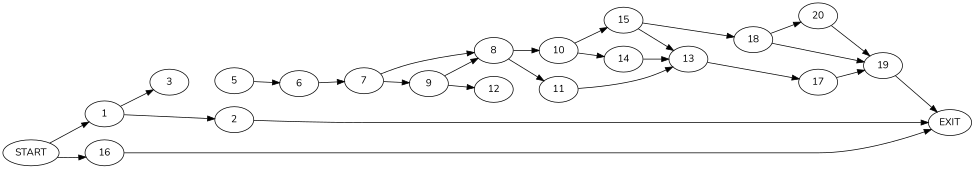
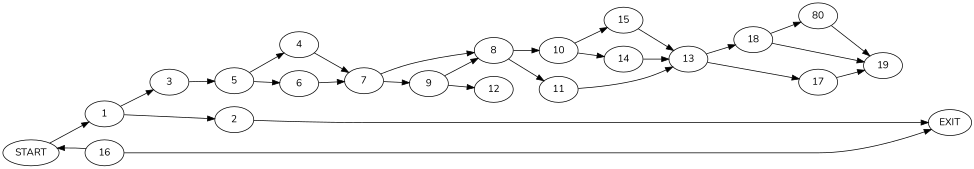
node "20": label "20" -> "80"
edge "15" -> "18": now "13" -> "18"
node "4": added
edge "3" -> "5": added
edge "19" -> "EXIT": removed
edge "START" -> "16": reversed
